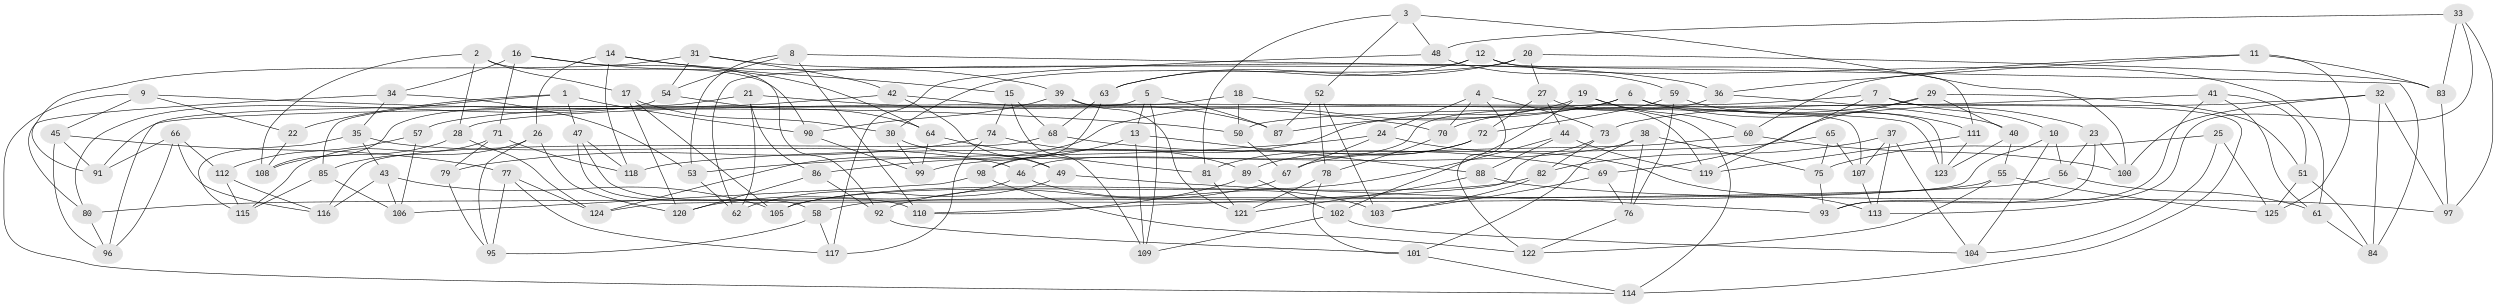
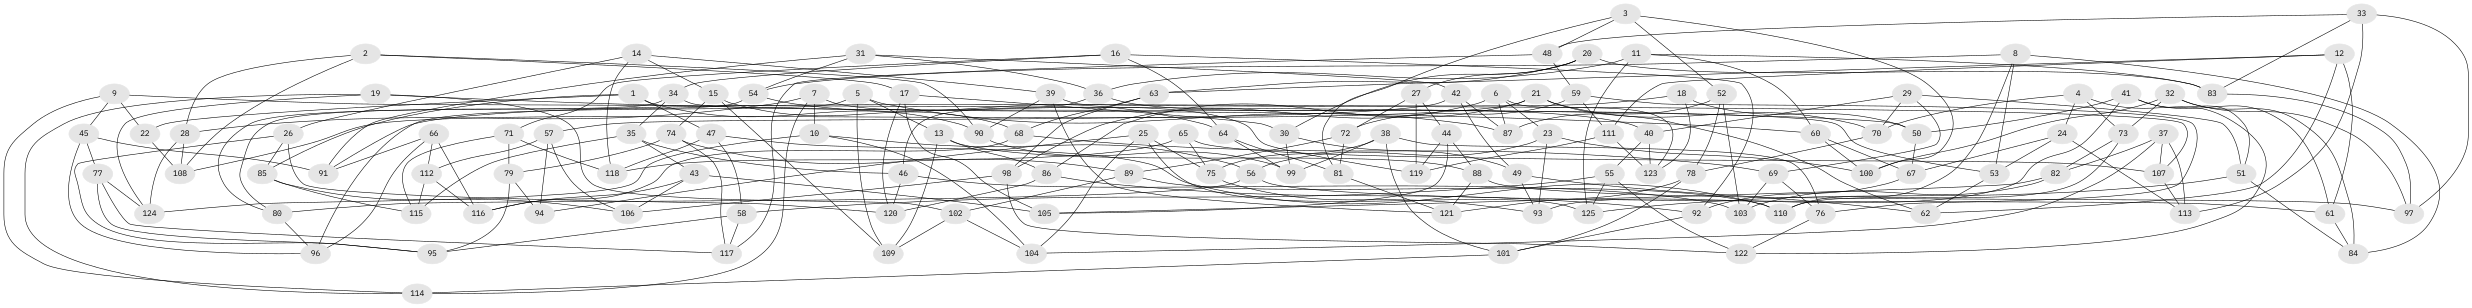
node "94": added
